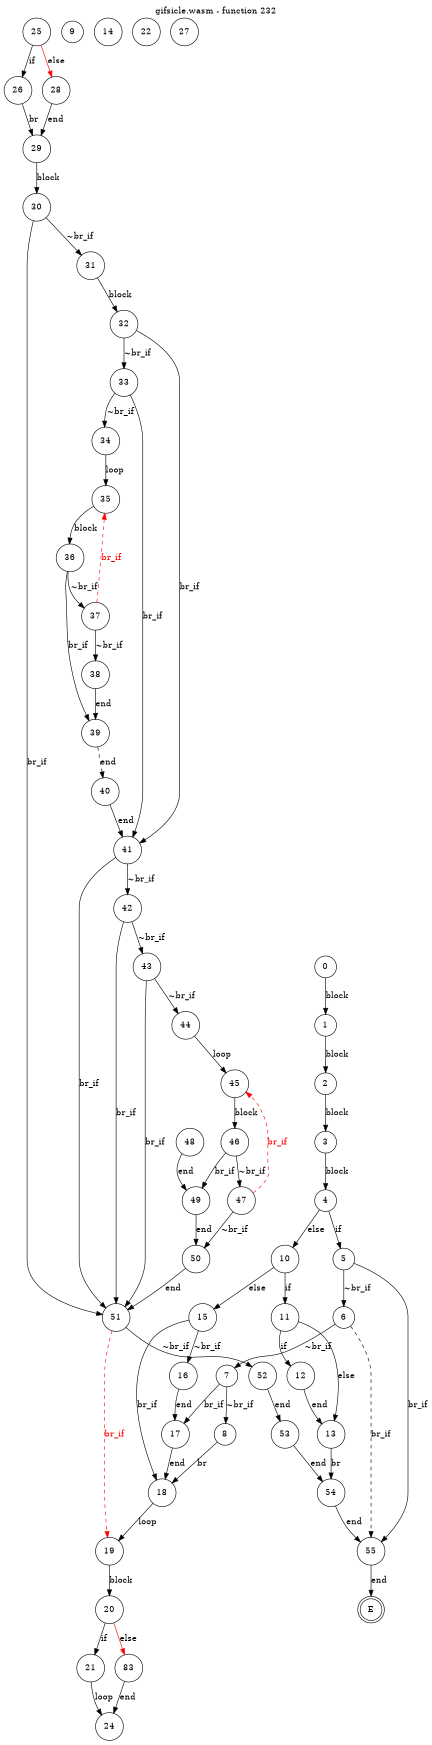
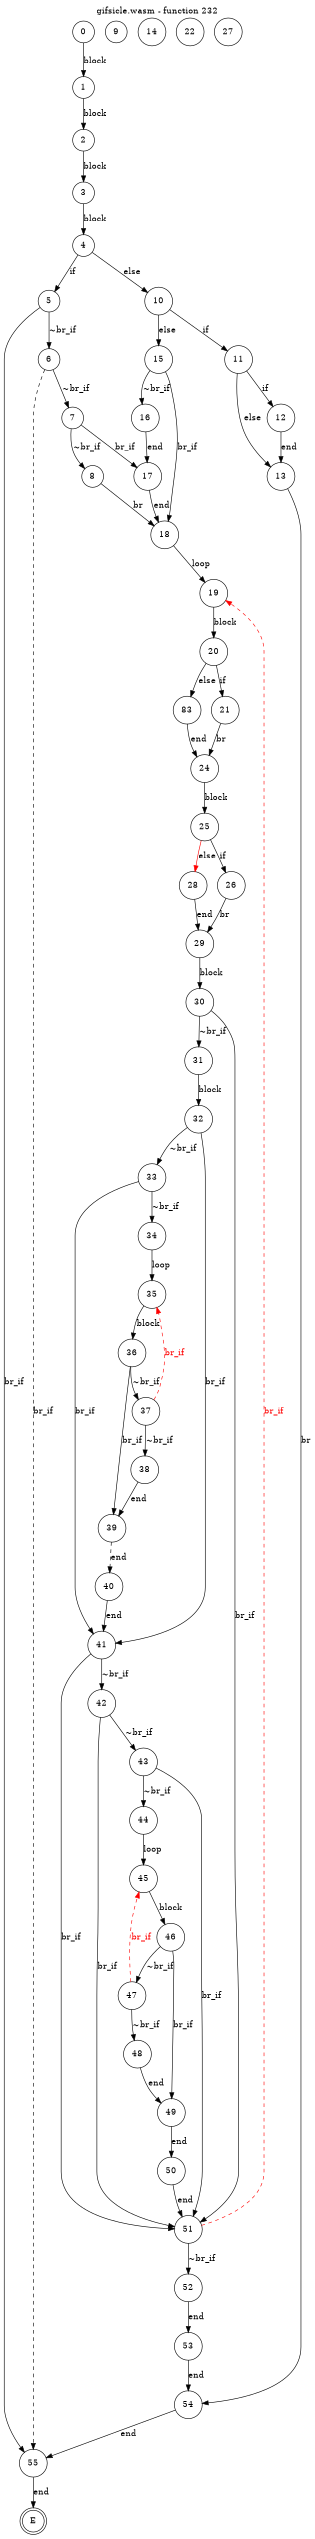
edge "24" -> "25": added, label "block"
edge "47" -> "50": now "47" -> "48"
edge "20" -> "83": color red -> black
edge "21" -> "24": label "loop" -> "br"
